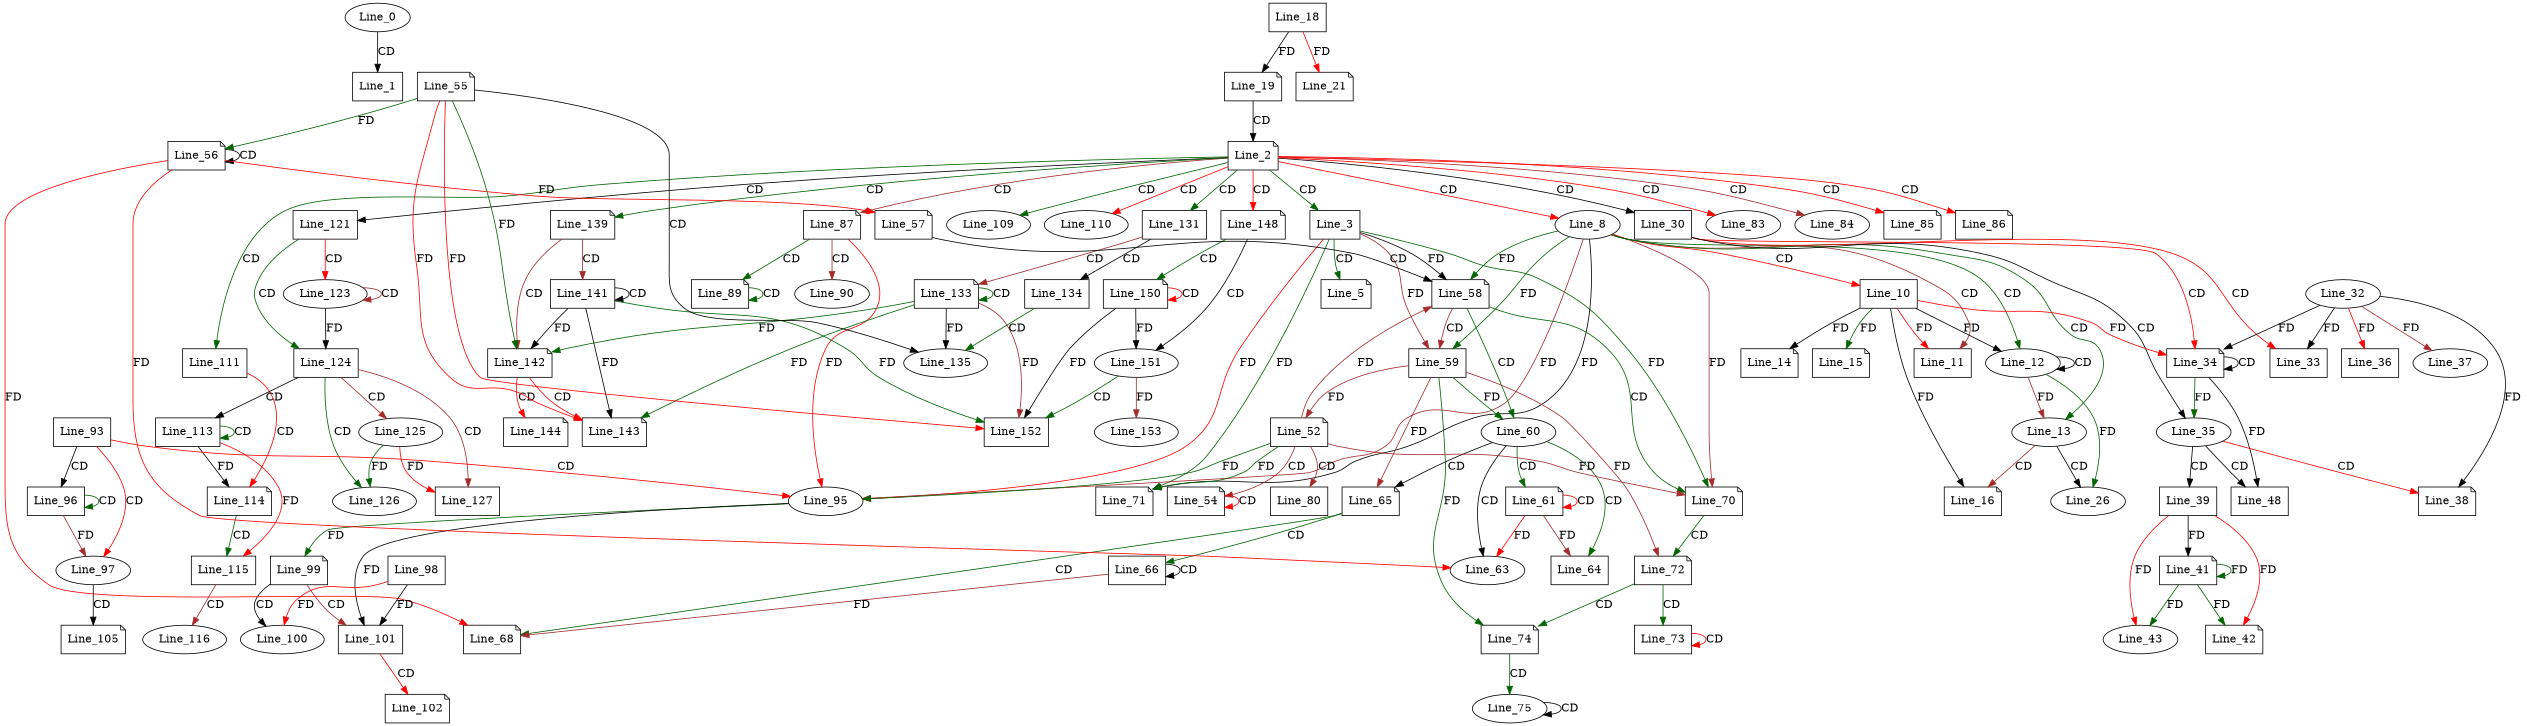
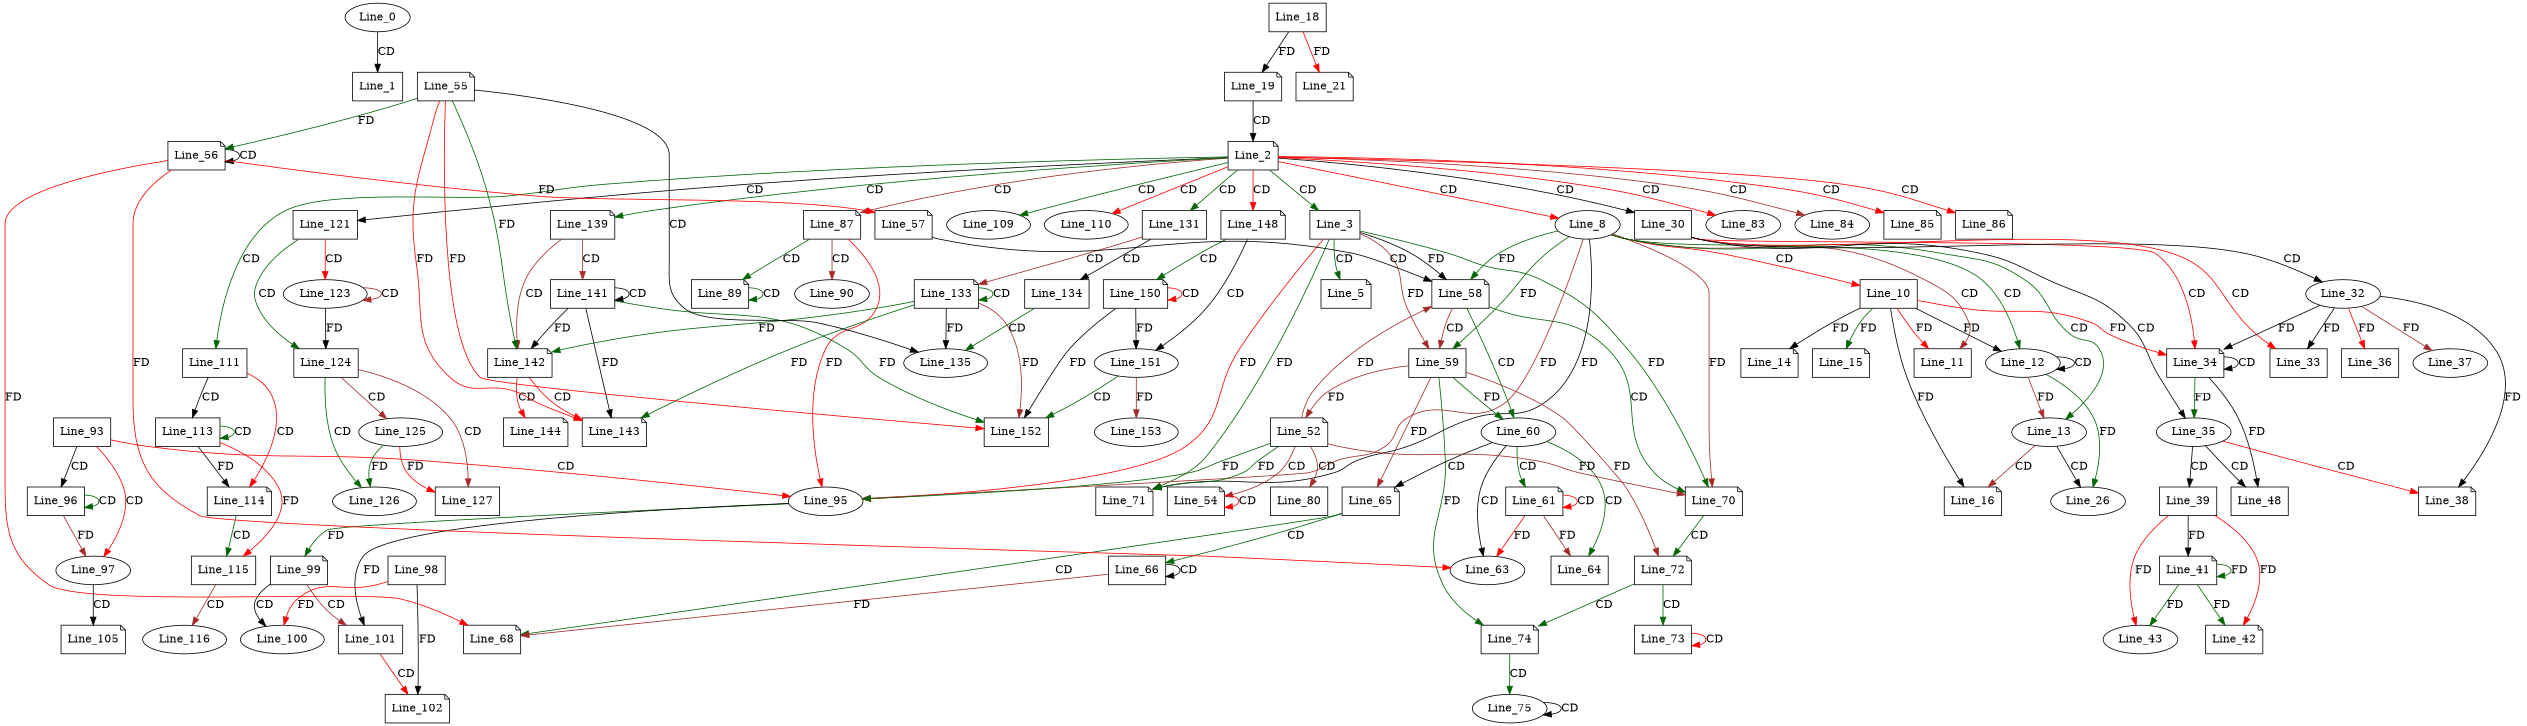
edge "Line_30" -> "Line_32": added, label "CD"
edge "Line_124" -> "Line_113": now "Line_111" -> "Line_113"
edge "Line_98" -> "Line_101": now "Line_98" -> "Line_102"
